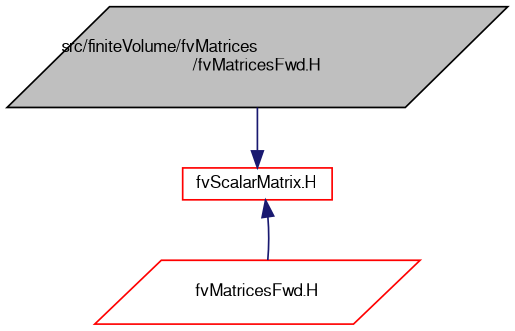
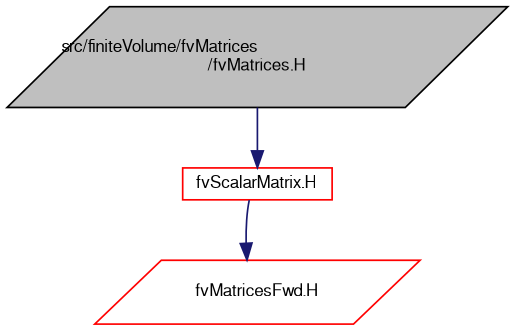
node "src/finiteVolume/fvMatrices /fvMatricesFwd.H": label "src/finiteVolume/fvMatrices /fvMatricesFwd.H" -> "src/finiteVolume/fvMatrices /fvMatrices.H"
edge "fvMatricesFwd.H" -> "fvScalarMatrix.H": reversed
